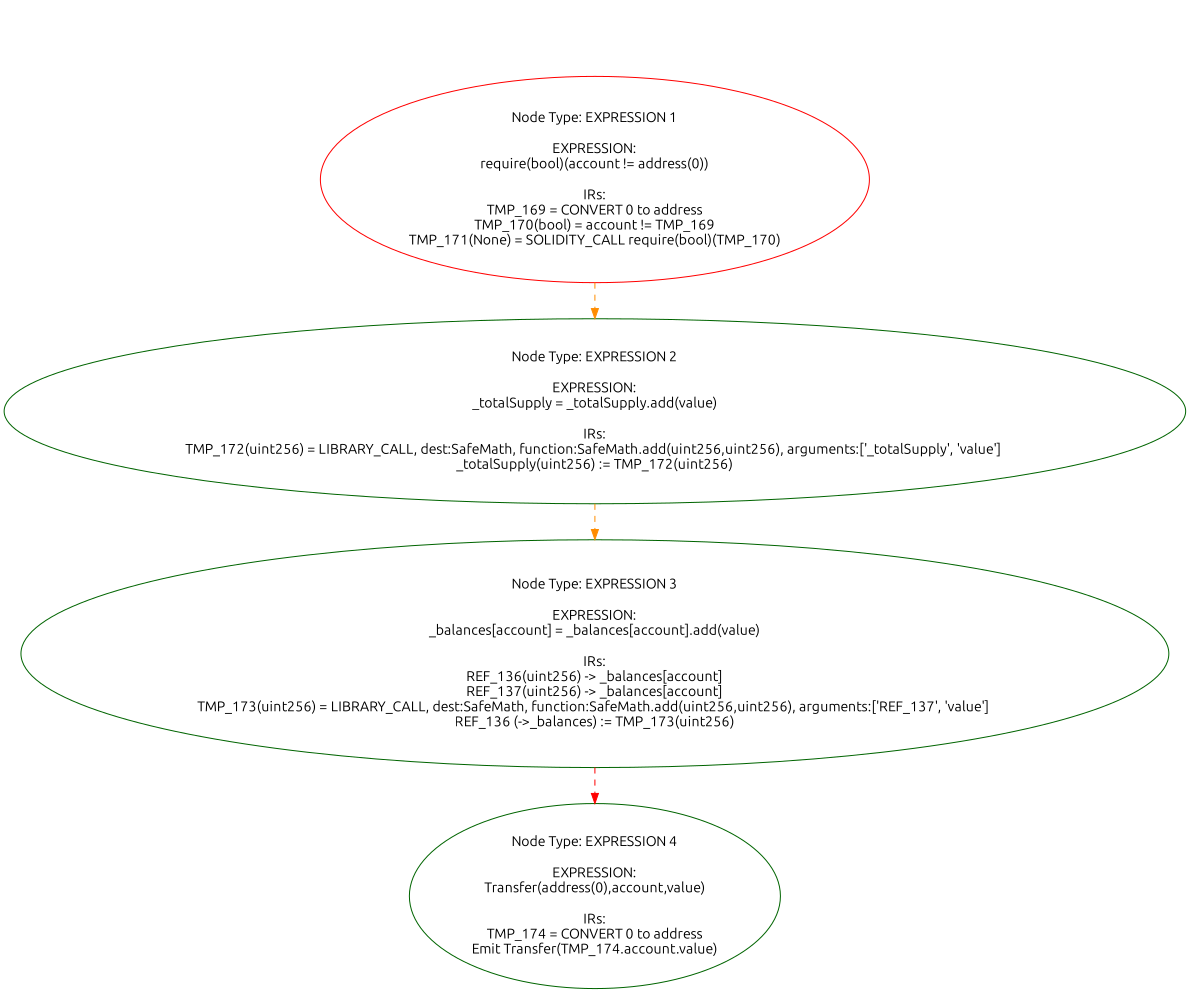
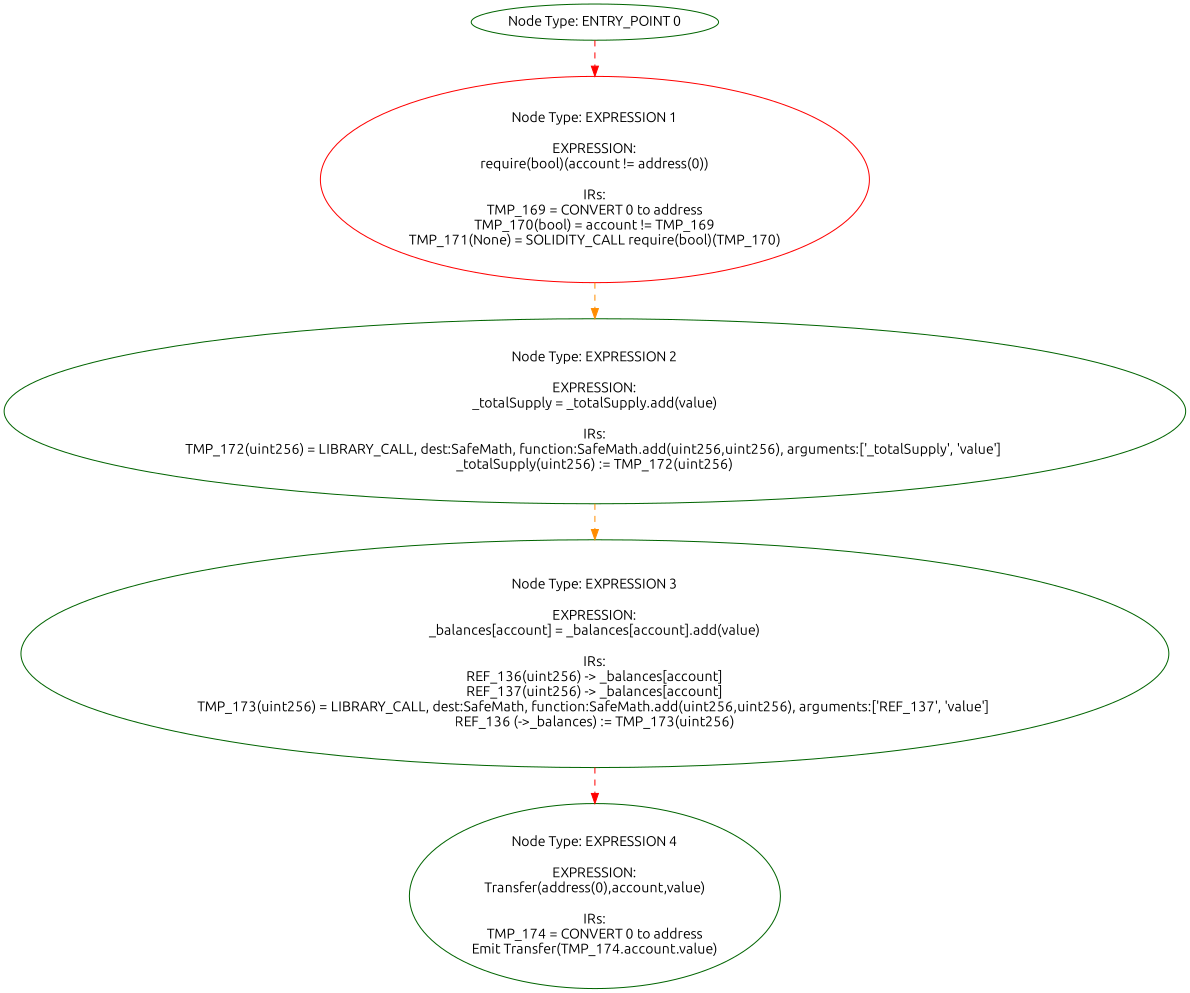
node "Node Type: ENTRY_POINT 0": added
